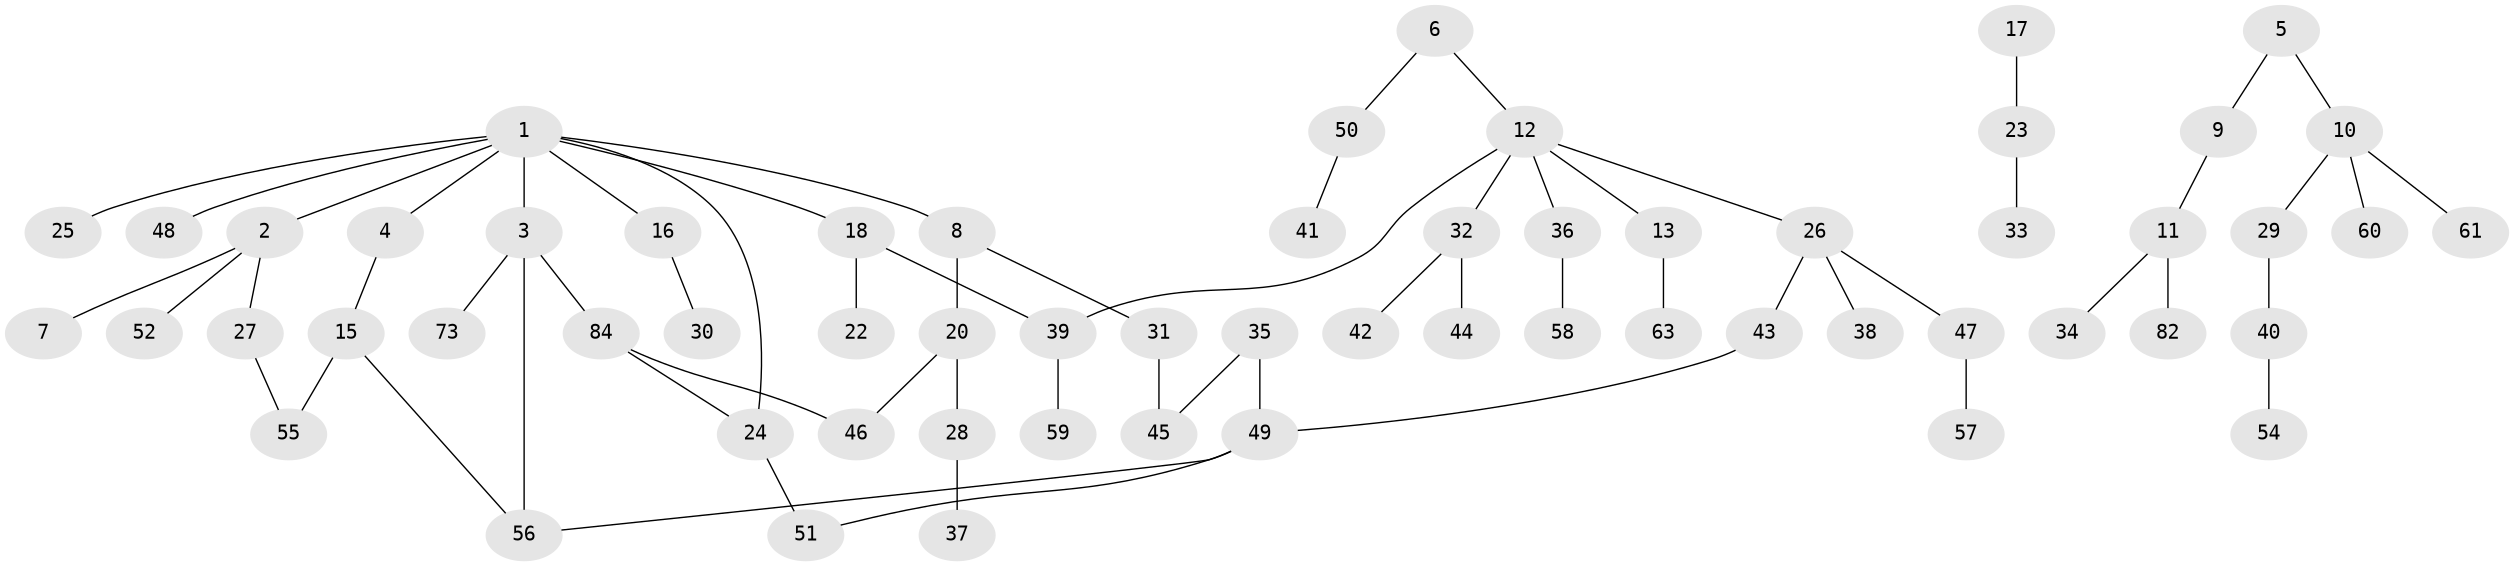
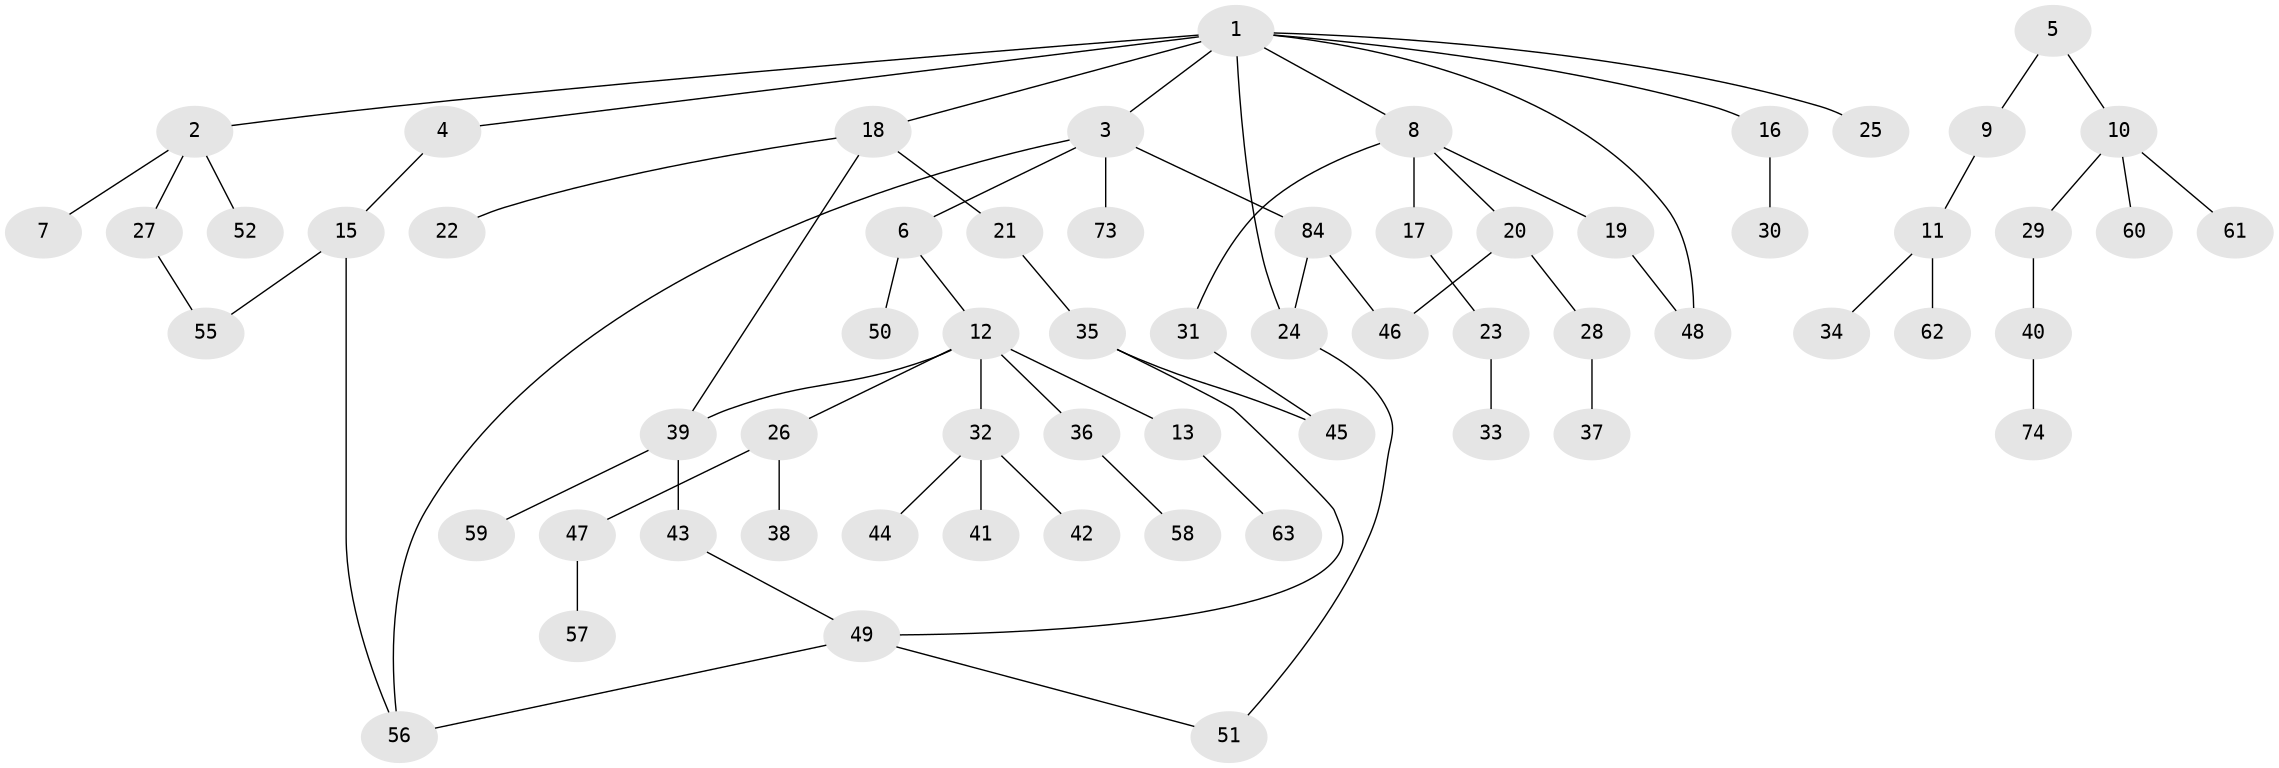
edge "3" -- "6": added
edge "50" -- "41": now "32" -- "41"
edge "8" -- "17": added
node "21": added
node "19": added
edge "26" -- "43": now "39" -- "43"
node "82": label "82" -> "62"
node "54": label "54" -> "74"
